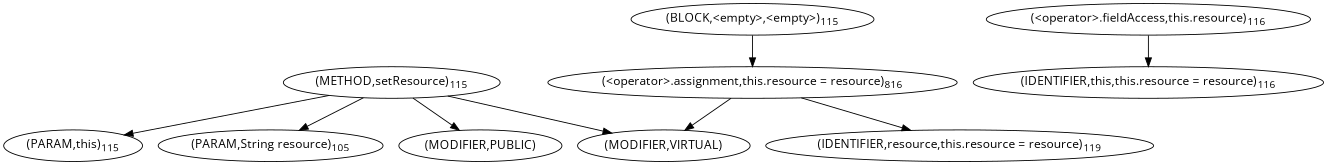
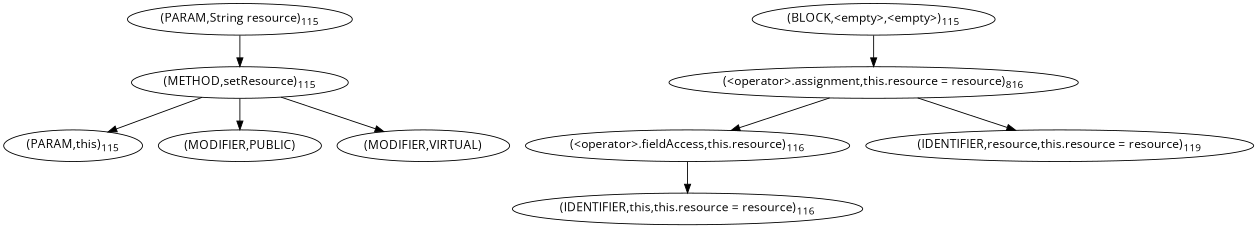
edge "(METHOD,setResource)" -> "(PARAM,String resource)": reversed
edge "(<operator>.assignment,this.resource = resource)" -> "(MODIFIER,VIRTUAL)": now "(<operator>.assignment,this.resource = resource)" -> "(<operator>.fieldAccess,this.resource)"
node "(PARAM,String resource)": text "105" -> "115"
